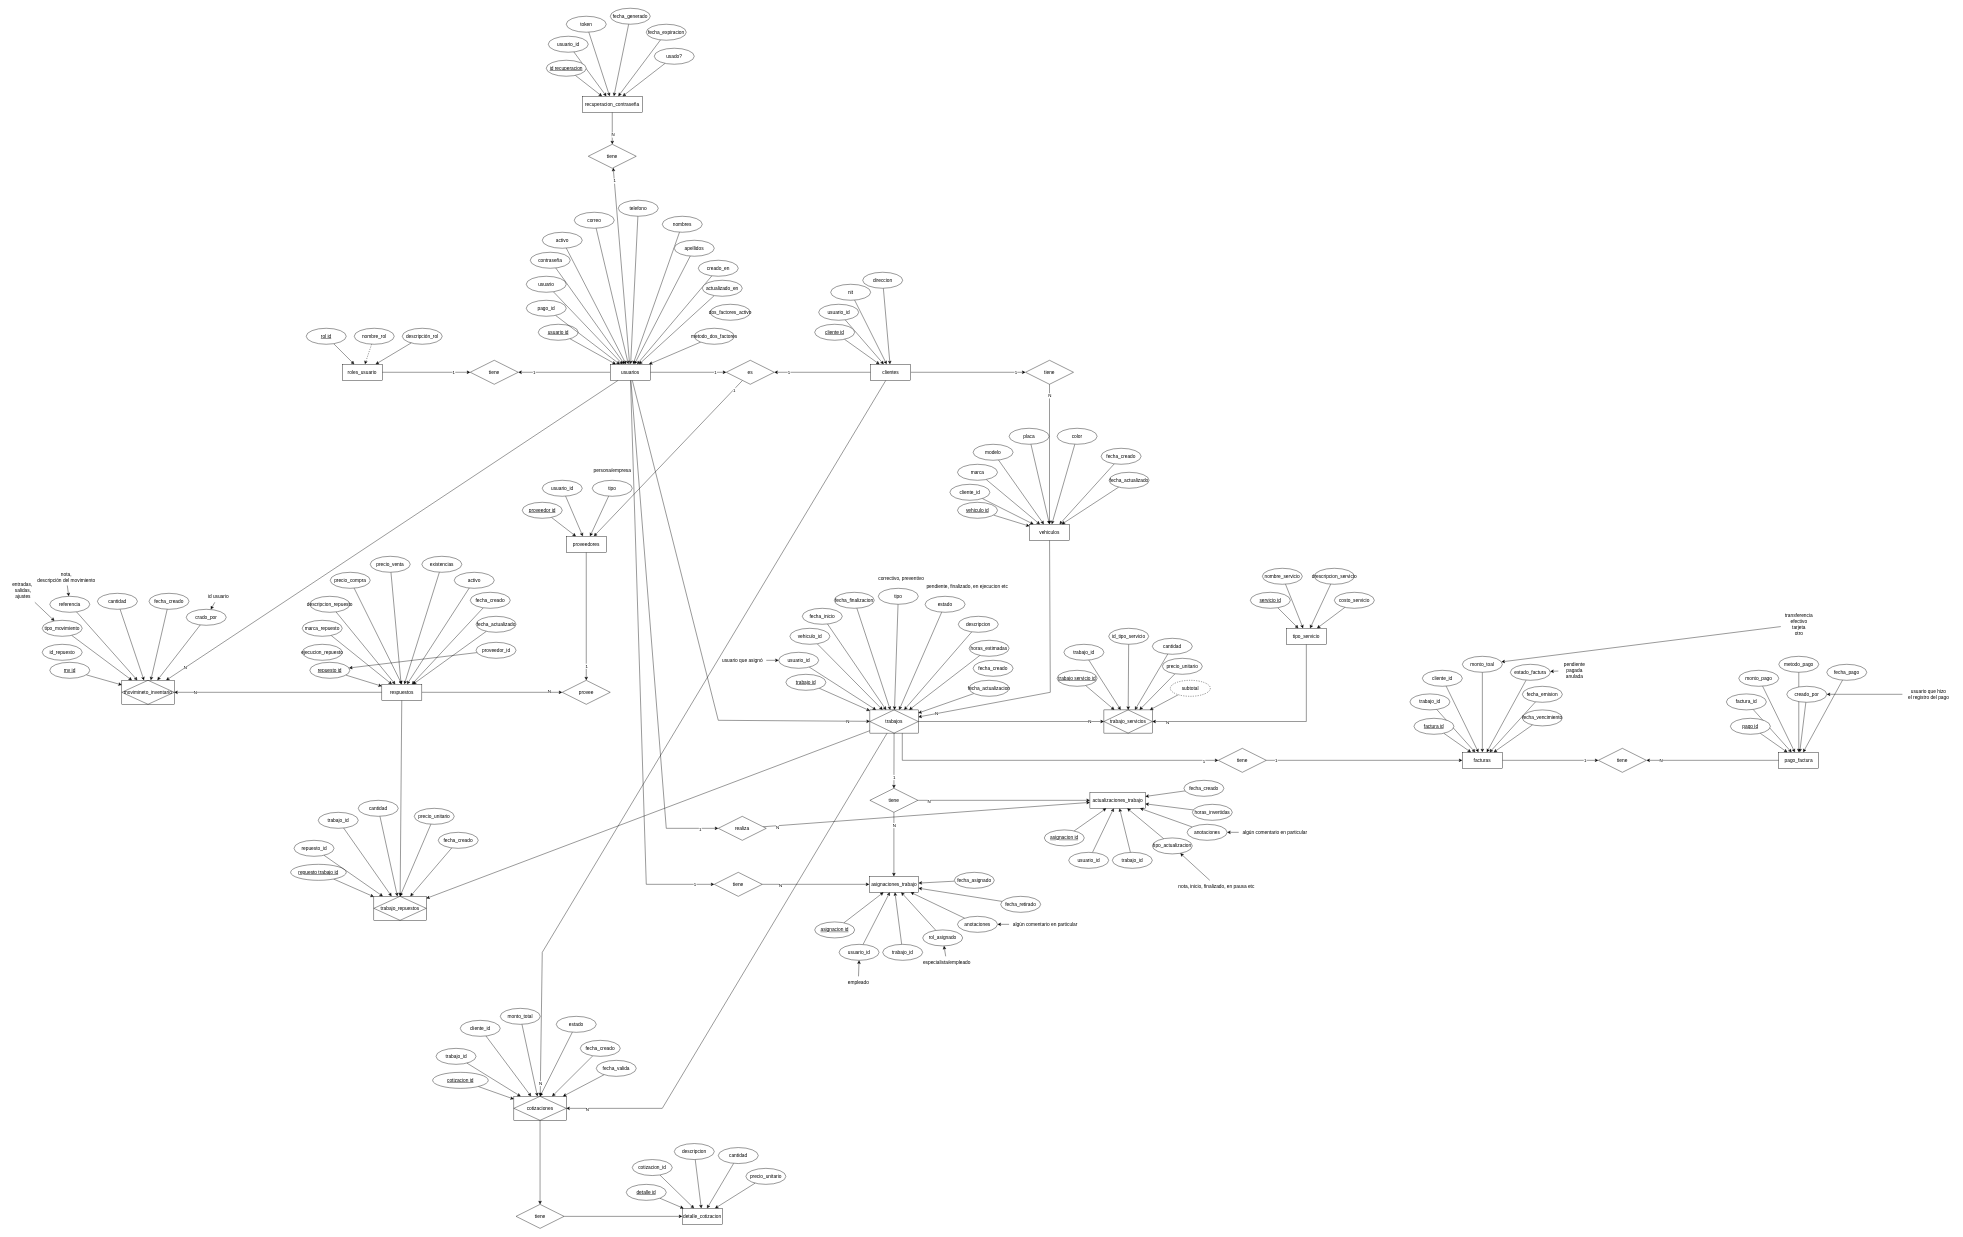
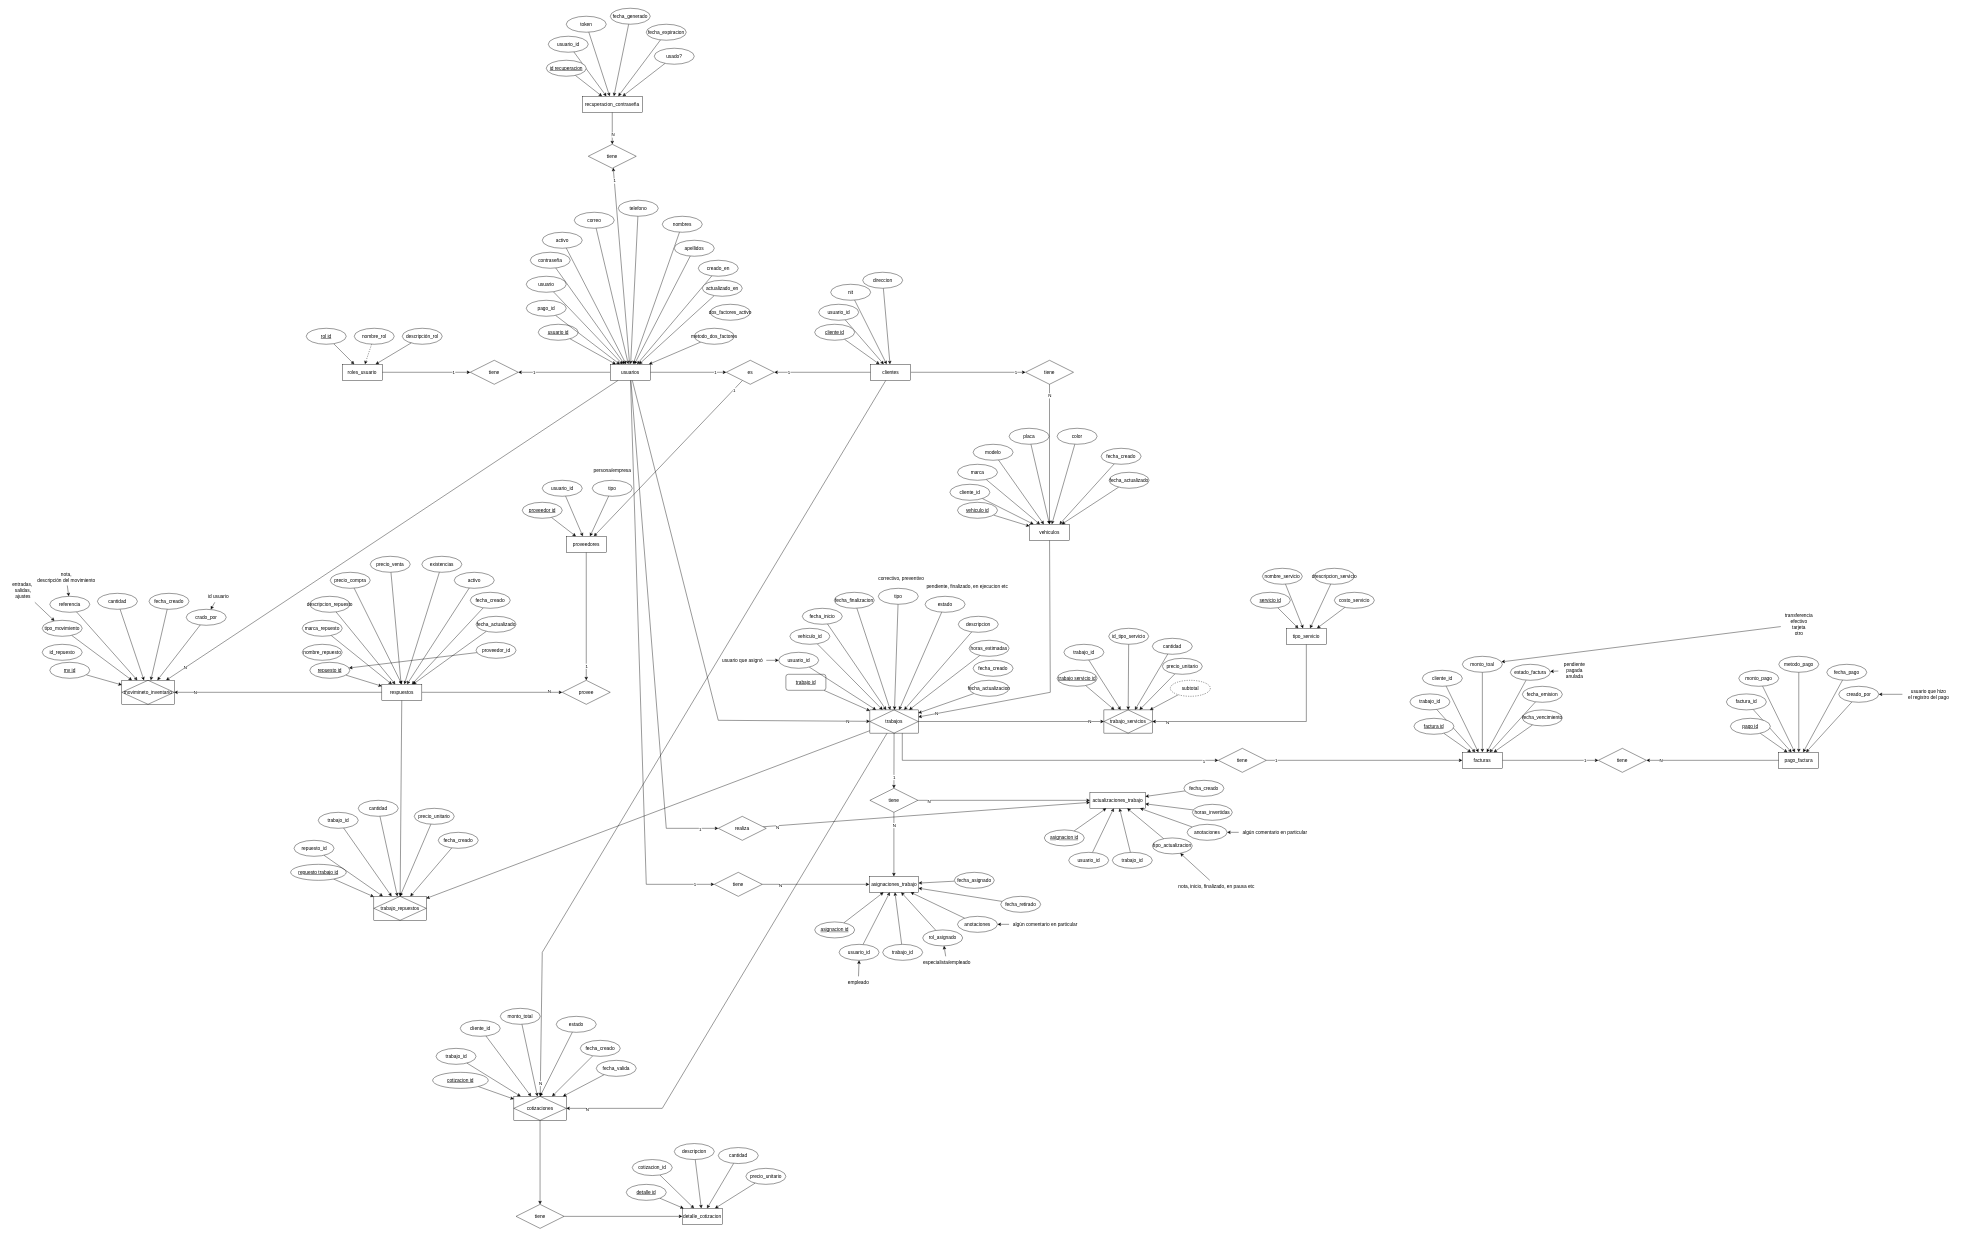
node "ejecucion_repuesto": label "ejecucion_repuesto" -> "nombre_repuesto"
node "trabajo id": shape ellipse -> rounded rectangle
node "creado_por": moved (1807, 694) -> (1859, 694)
